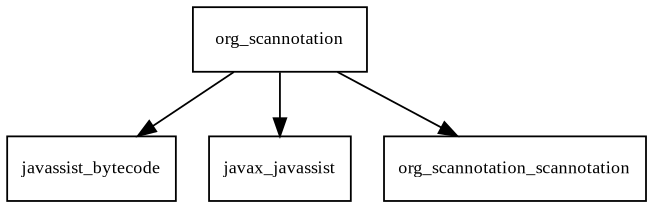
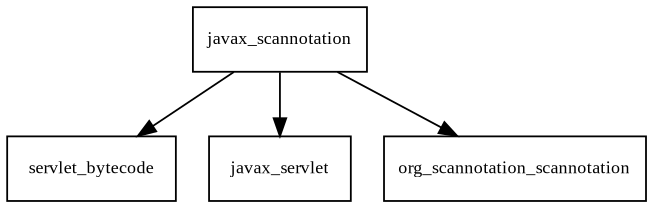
node "org_scannotation": label "org_scannotation" -> "javax_scannotation"
node "javassist_bytecode": label "javassist_bytecode" -> "servlet_bytecode"
node "javax_javassist": label "javax_javassist" -> "javax_servlet"
